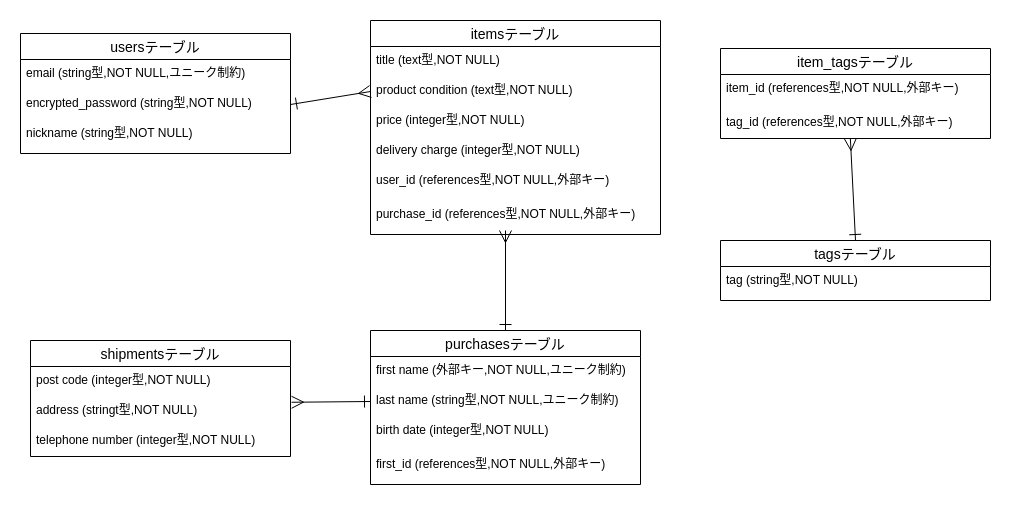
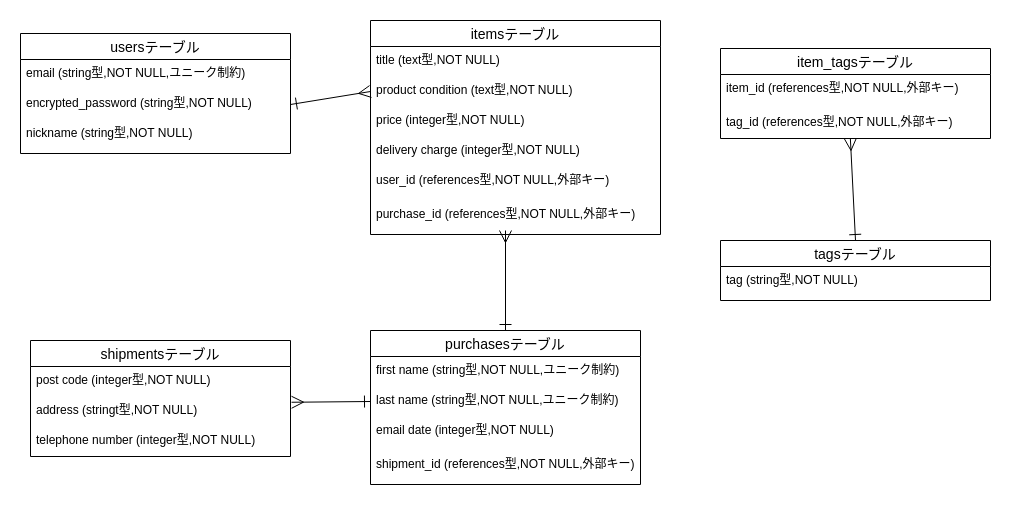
node "first name (外部キー,NOT NULL,ユニーク制約)": label "first name (外部キー,NOT NULL,ユニーク制約)" -> "first name (string型,NOT NULL,ユニーク制約)"
node "birth date (integer型,NOT NULL)": label "birth date (integer型,NOT NULL)" -> "email date (integer型,NOT NULL)"
node "first_id (references型,NOT NULL,外部キー)": label "first_id (references型,NOT NULL,外部キー)" -> "shipment_id (references型,NOT NULL,外部キー)"
